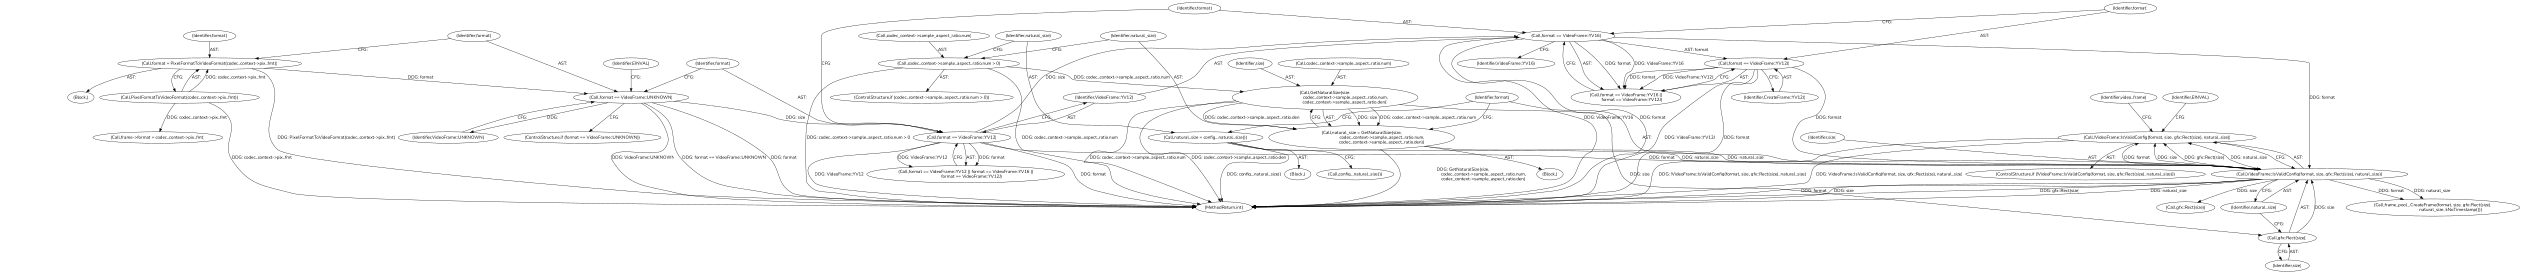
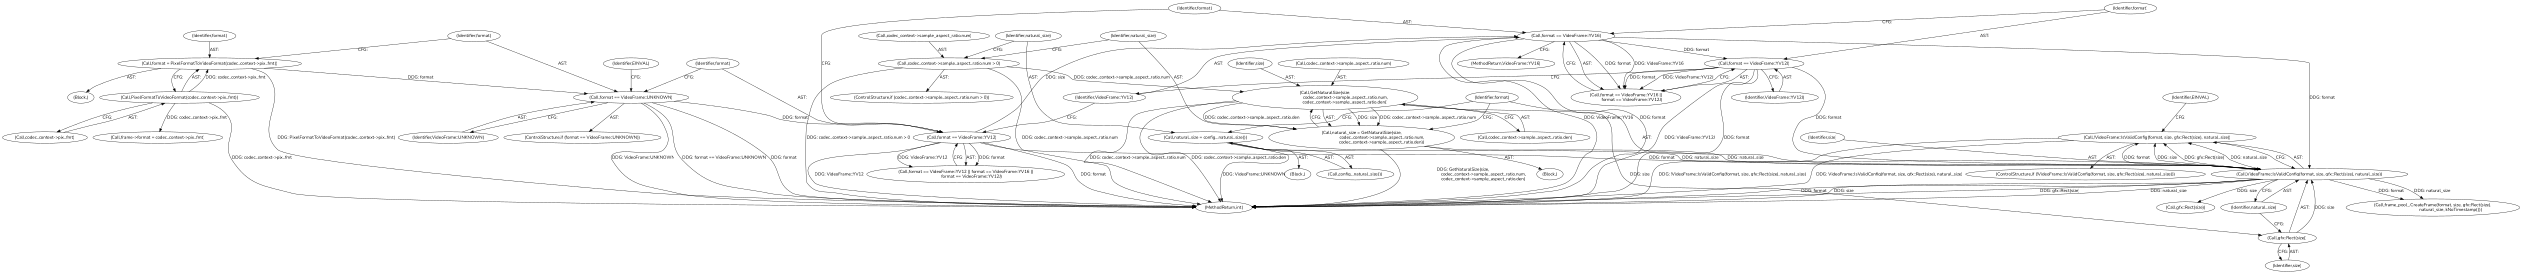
edge "(Call,format == VideoFrame::YV16)" -> "(Call,format == VideoFrame::YV12J)": label "AST: format" -> "DDG: format"
node "(Identifier,VideoFrame::YV16)": label "(Identifier,VideoFrame::YV16)" -> "(MethodReturn,VideoFrame::YV16)"
node "(Identifier,CreateFrame::YV12J)": label "(Identifier,CreateFrame::YV12J)" -> "(Identifier,VideoFrame::YV12J)"
node "(Identifier,video_frame)": removed
edge "(Identifier,VideoFrame::UNKNOWN)" -> "(Call,format == VideoFrame::UNKNOWN)": label "CFG: " -> "AST: "
edge "(Call,format == VideoFrame::UNKNOWN)" -> "(Identifier,VideoFrame::UNKNOWN)": label "DDG: " -> "CFG: "
edge "(Call,format == VideoFrame::UNKNOWN)" -> "(ControlStructure,if (format == VideoFrame::UNKNOWN))": label "CFG: " -> "AST: "
edge "(Call,format == VideoFrame::UNKNOWN)" -> "(Call,format == VideoFrame::YV12)": label "DDG: size" -> "DDG: format"
edge "(Call,format == VideoFrame::YV12)" -> "(Identifier,VideoFrame::YV12)": now "(Call,format == VideoFrame::YV12J)" -> "(Identifier,VideoFrame::YV12)"
edge "(Identifier,VideoFrame::YV12)" -> "(Call,format == VideoFrame::YV12)": label "AST: " -> "CFG: "
node "(Call,codec_context->pix_fmt)": added
node "(Call,codec_context->sample_aspect_ratio.den)": added
edge "(Call,config_.natural_size())" -> "(Call,natural_size = config_.natural_size())": added, label "AST:"
edge "(Call,natural_size = config_.natural_size())" -> "(Call,config_.natural_size())": label "CFG: " -> "AST: "
edge "(Call,natural_size = config_.natural_size())" -> "(MethodReturn,int)": label "DDG: config_.natural_size()" -> "DDG: VideoFrame::UNKNOWN"
